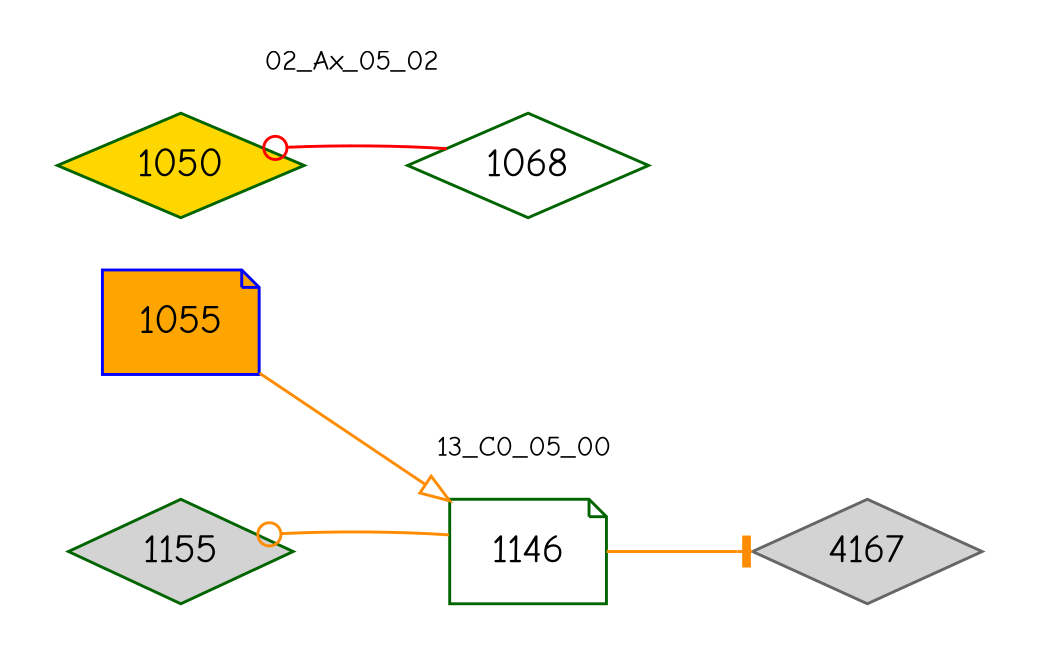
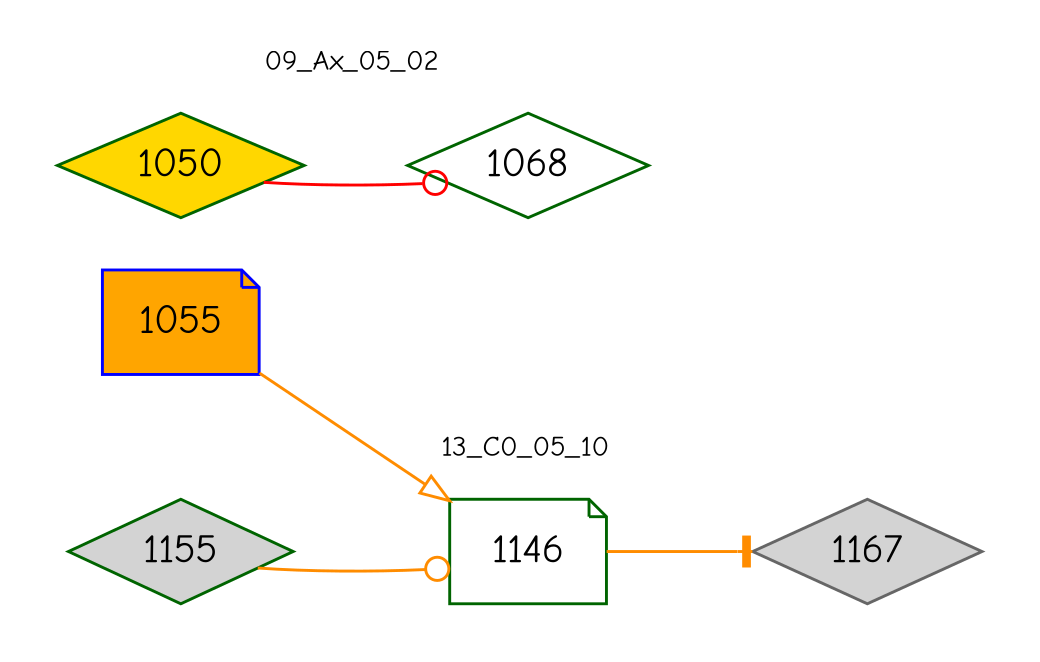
cluster "02_Ax_05_02": label "02_Ax_05_02" -> "09_Ax_05_02"
edge "1068" -> "1050": reversed
cluster "13_C0_05_00": label "13_C0_05_00" -> "13_C0_05_10"
edge "1146" -> "1155": reversed
node "4167": label "4167" -> "1167"
